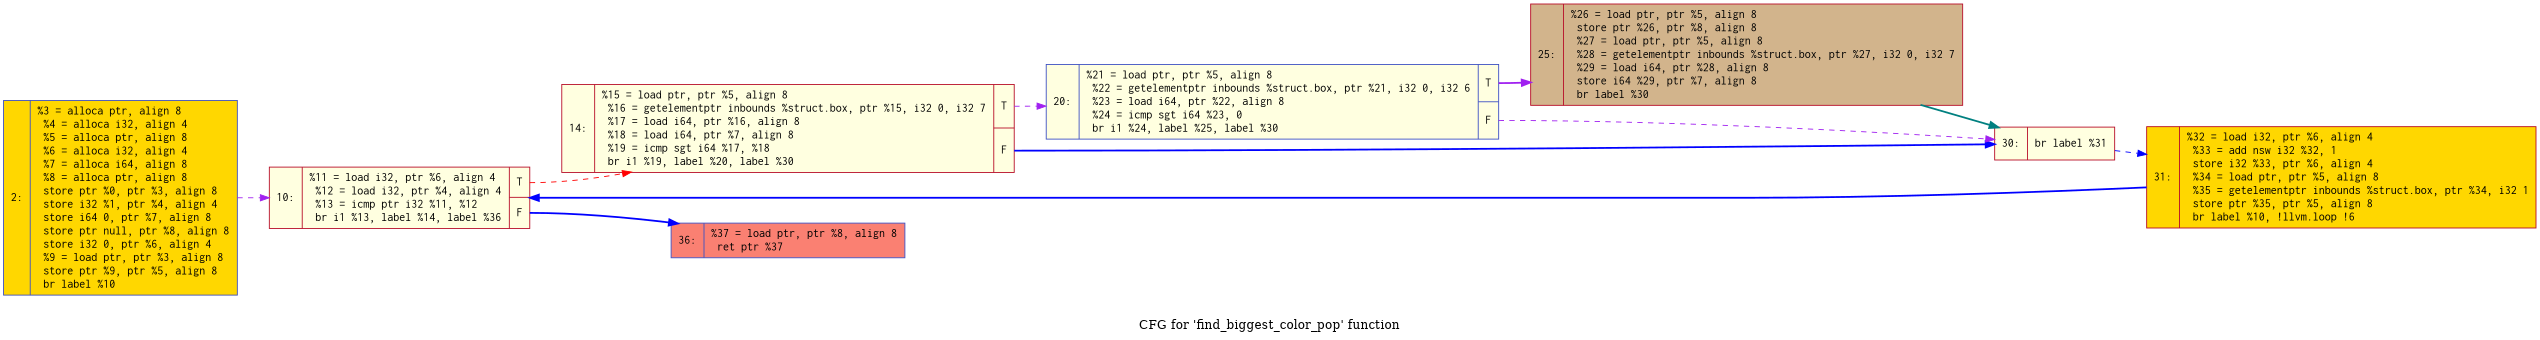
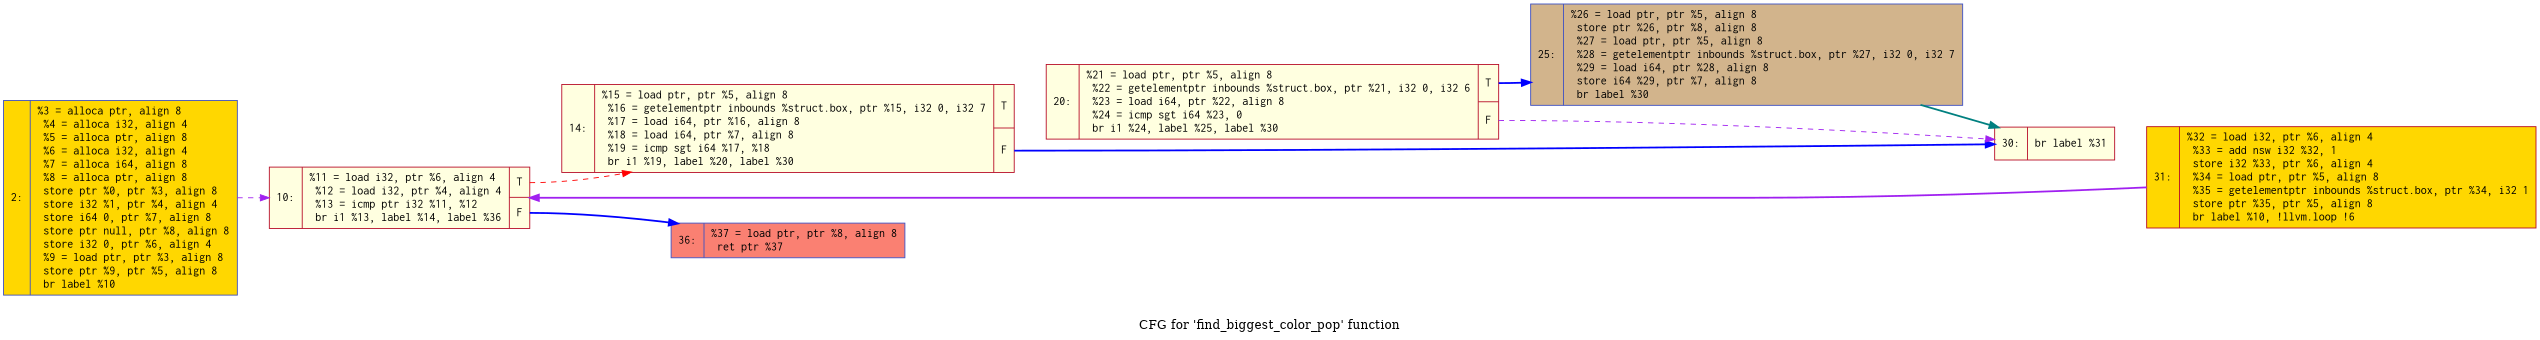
node "25:": color #b70d28ff -> #3d50c3ff
edge "20:" -> "25:": color purple -> blue
node "20:": color #3d50c3ff -> #b70d28ff
edge "14:" -> "20:": removed
edge "30:" -> "31:": removed
edge "31:" -> "10:": color blue -> purple
